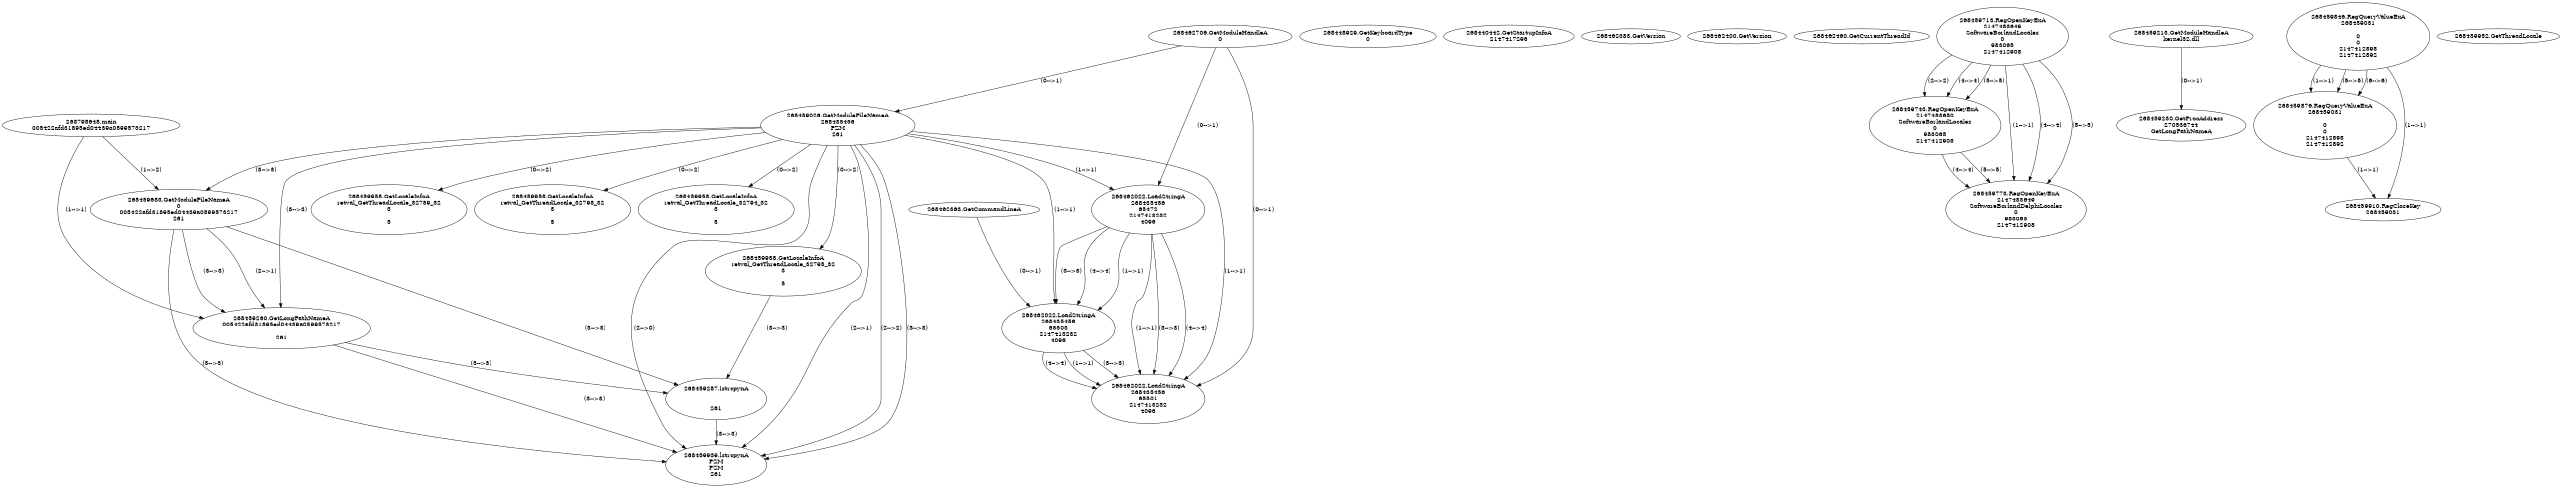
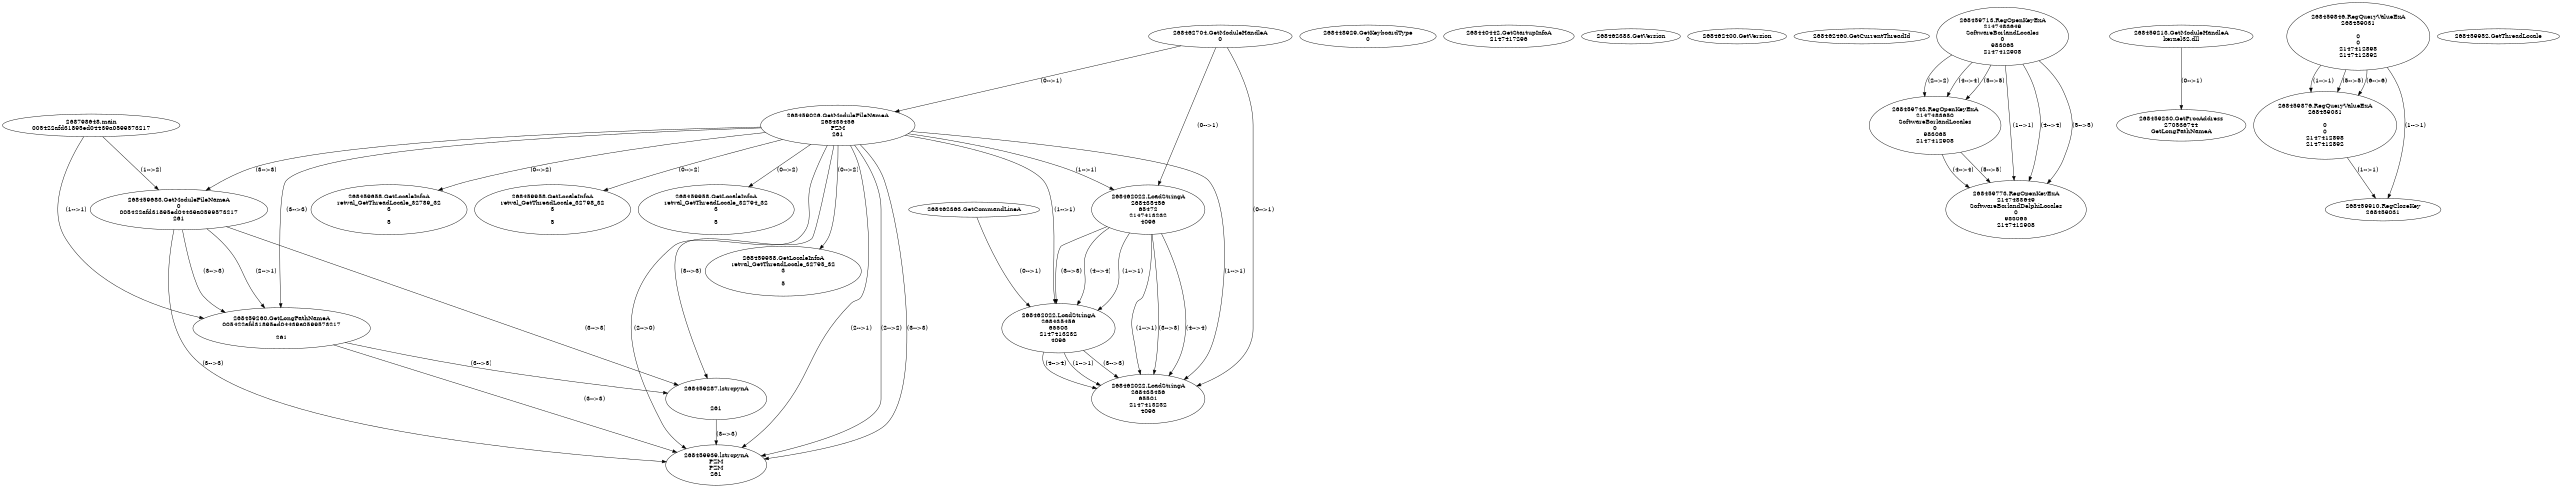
node "268462706.GetModuleHandleA 0": label "268462706.GetModuleHandleA 0" -> "268462704.GetModuleHandleA 0"
node "268459958.GetLocaleInfoA retval_GetThreadLocale_32789_32 3 5": label "268459958.GetLocaleInfoA retval_GetThreadLocale_32789_32 3 5" -> "268459658.GetLocaleInfoA retval_GetThreadLocale_32789_32 3 5"
edge "268459958.GetLocaleInfoA retval_GetThreadLocale_32795_32 3 5" -> "268459287.lstrcpynA 261": now "268459026.GetModuleFileNameA 268435456 PZM 261" -> "268459287.lstrcpynA 261"
